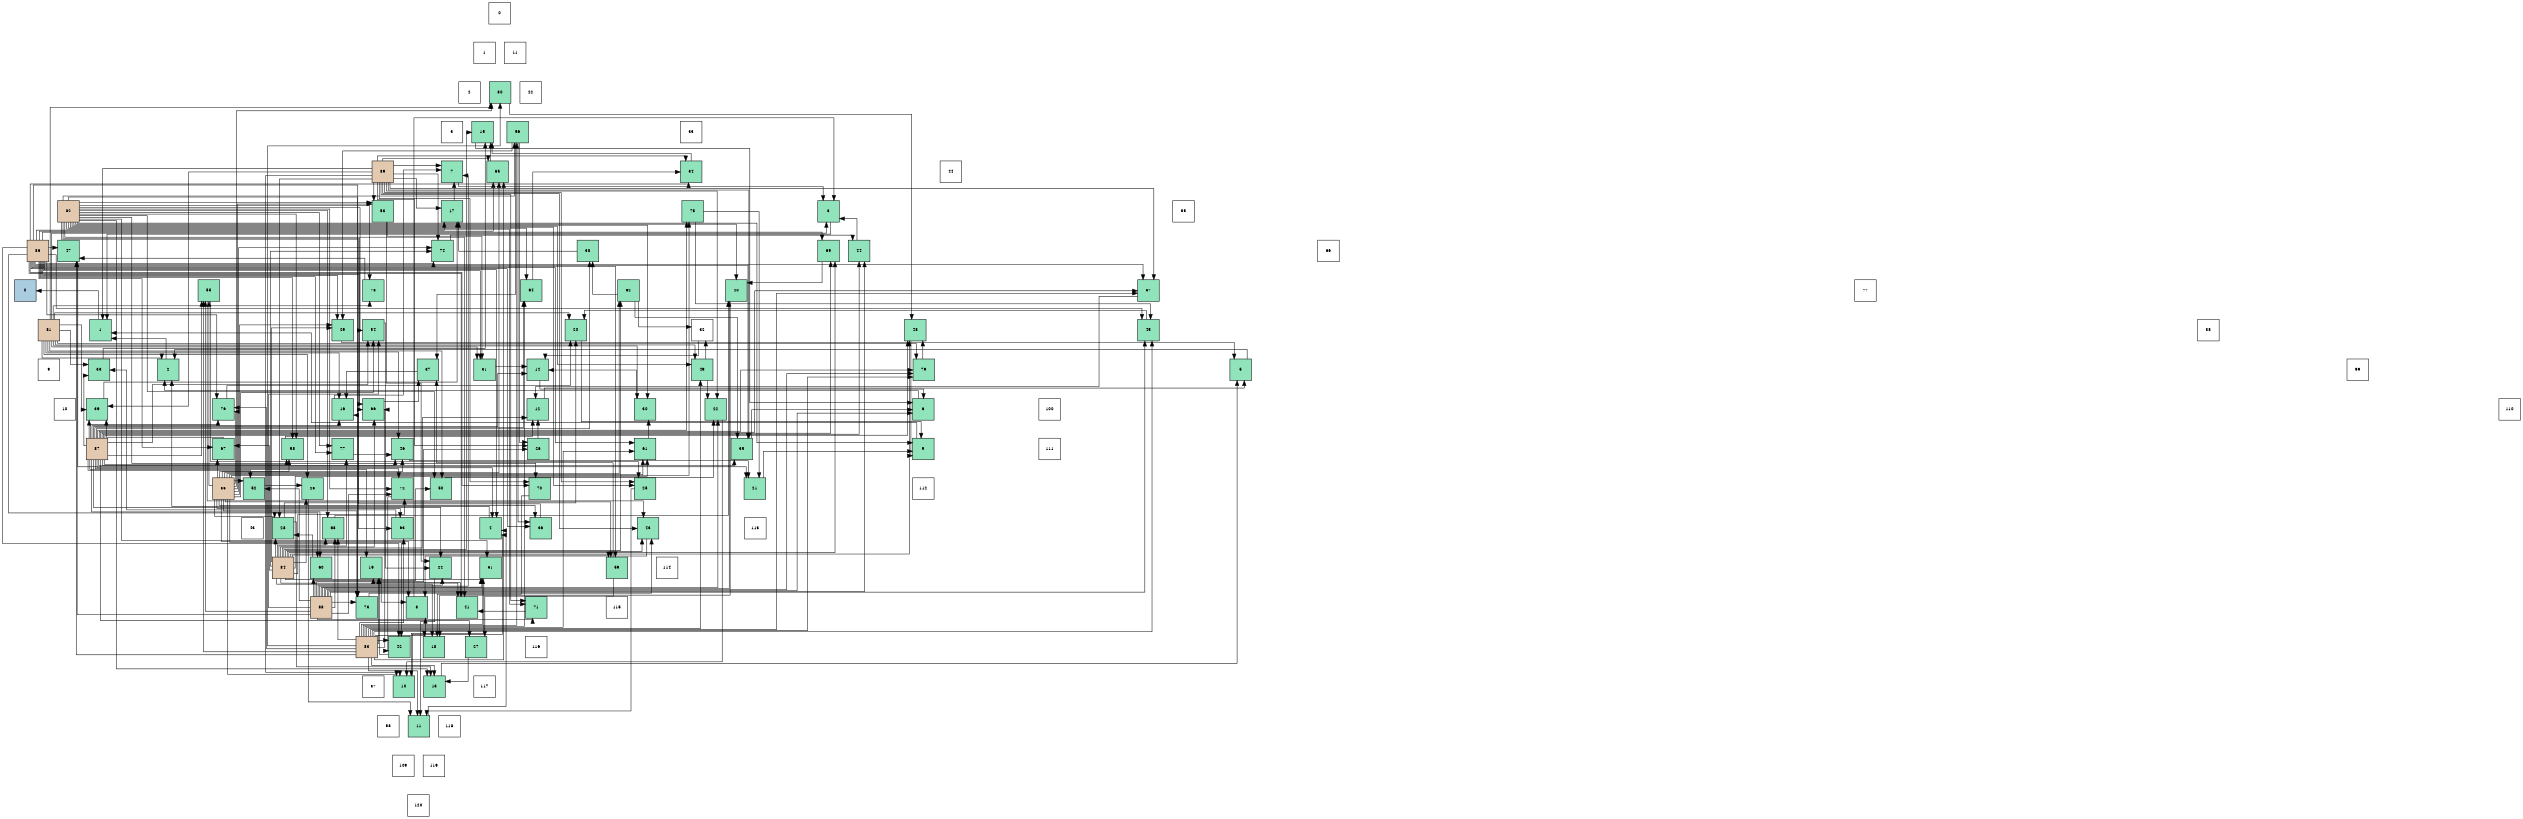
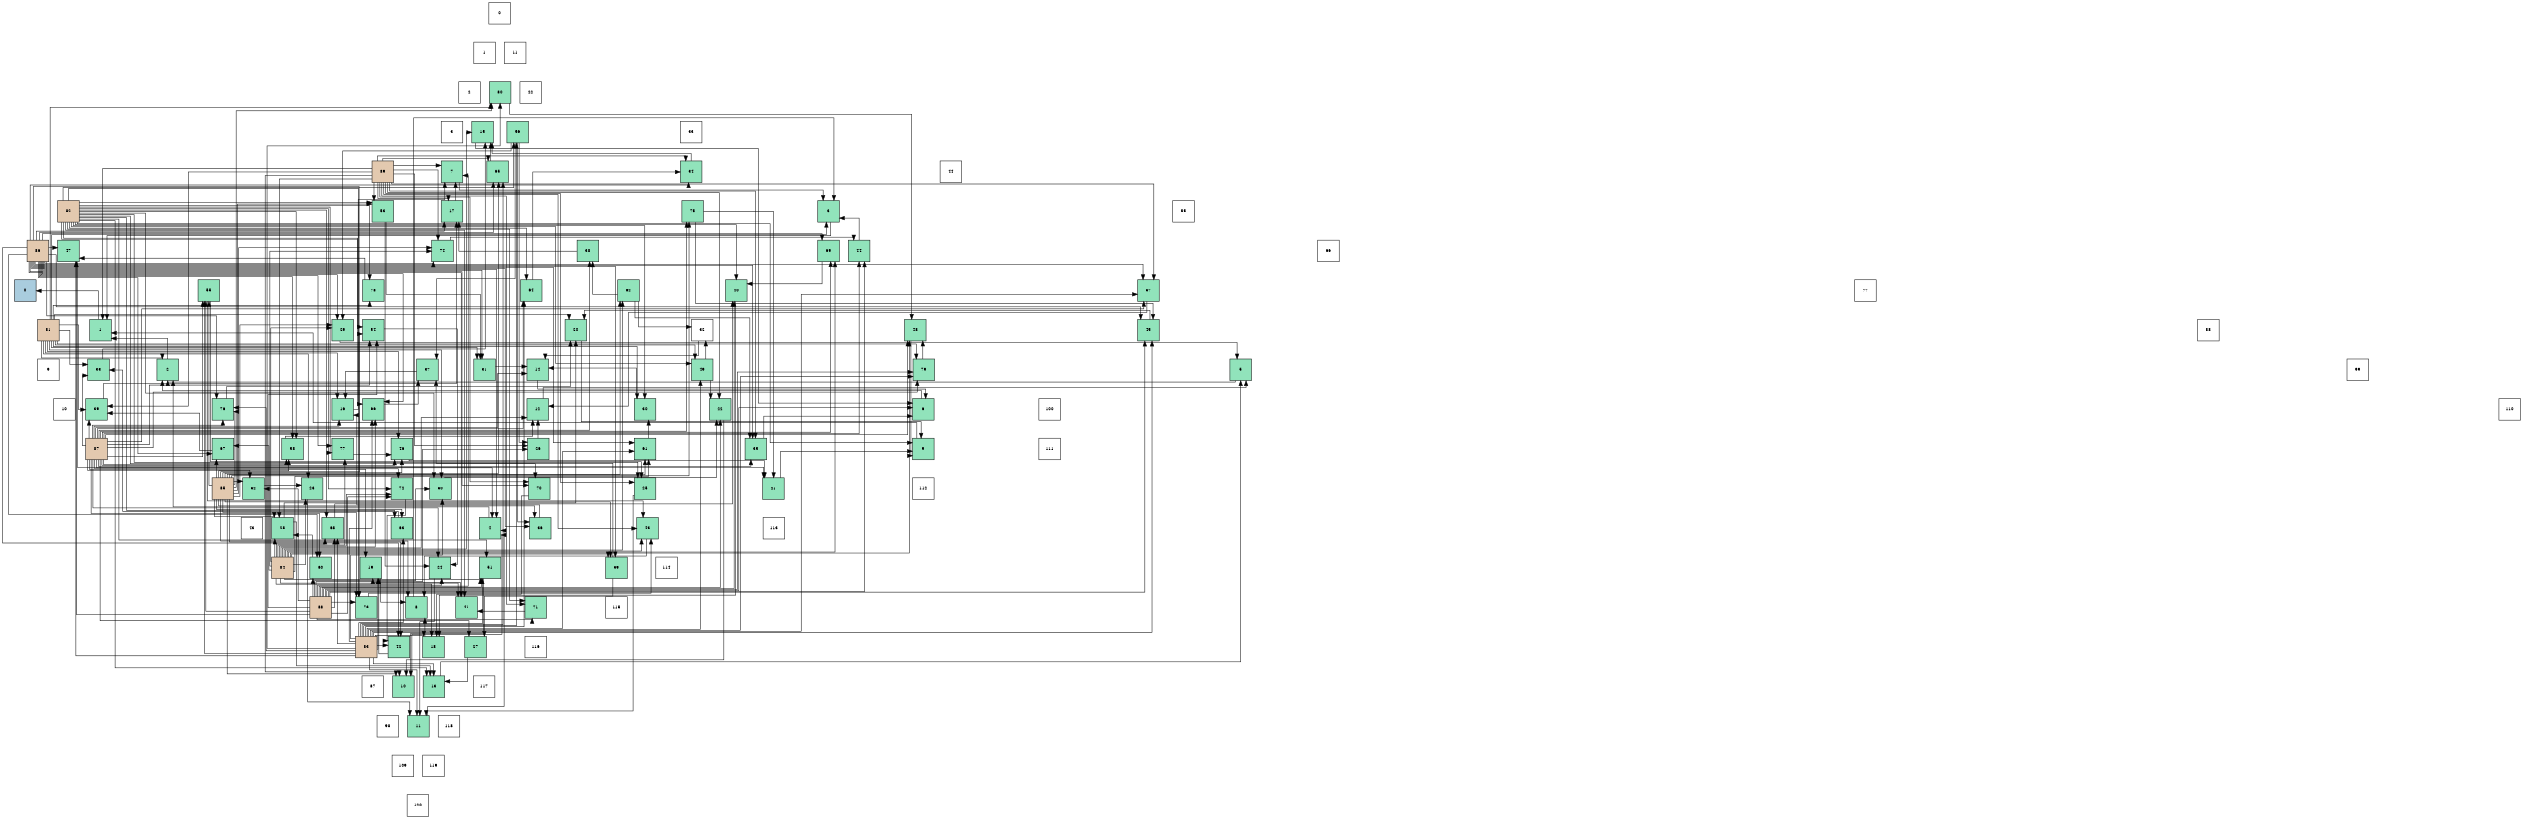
edge "83" -> "50": added
